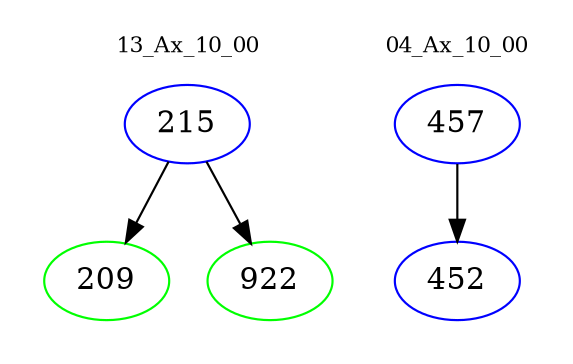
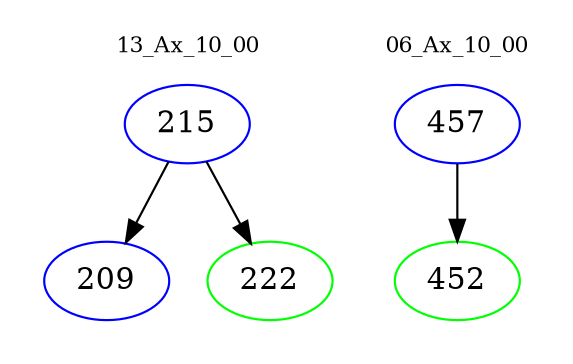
cluster "04_Ax_10_00": label "04_Ax_10_00" -> "06_Ax_10_00"
node "209": color green -> blue
node "922": label "922" -> "222"
node "452": color blue -> green
